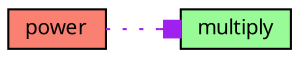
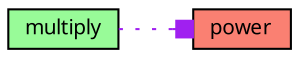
edge "power" -> "multiply": reversed
